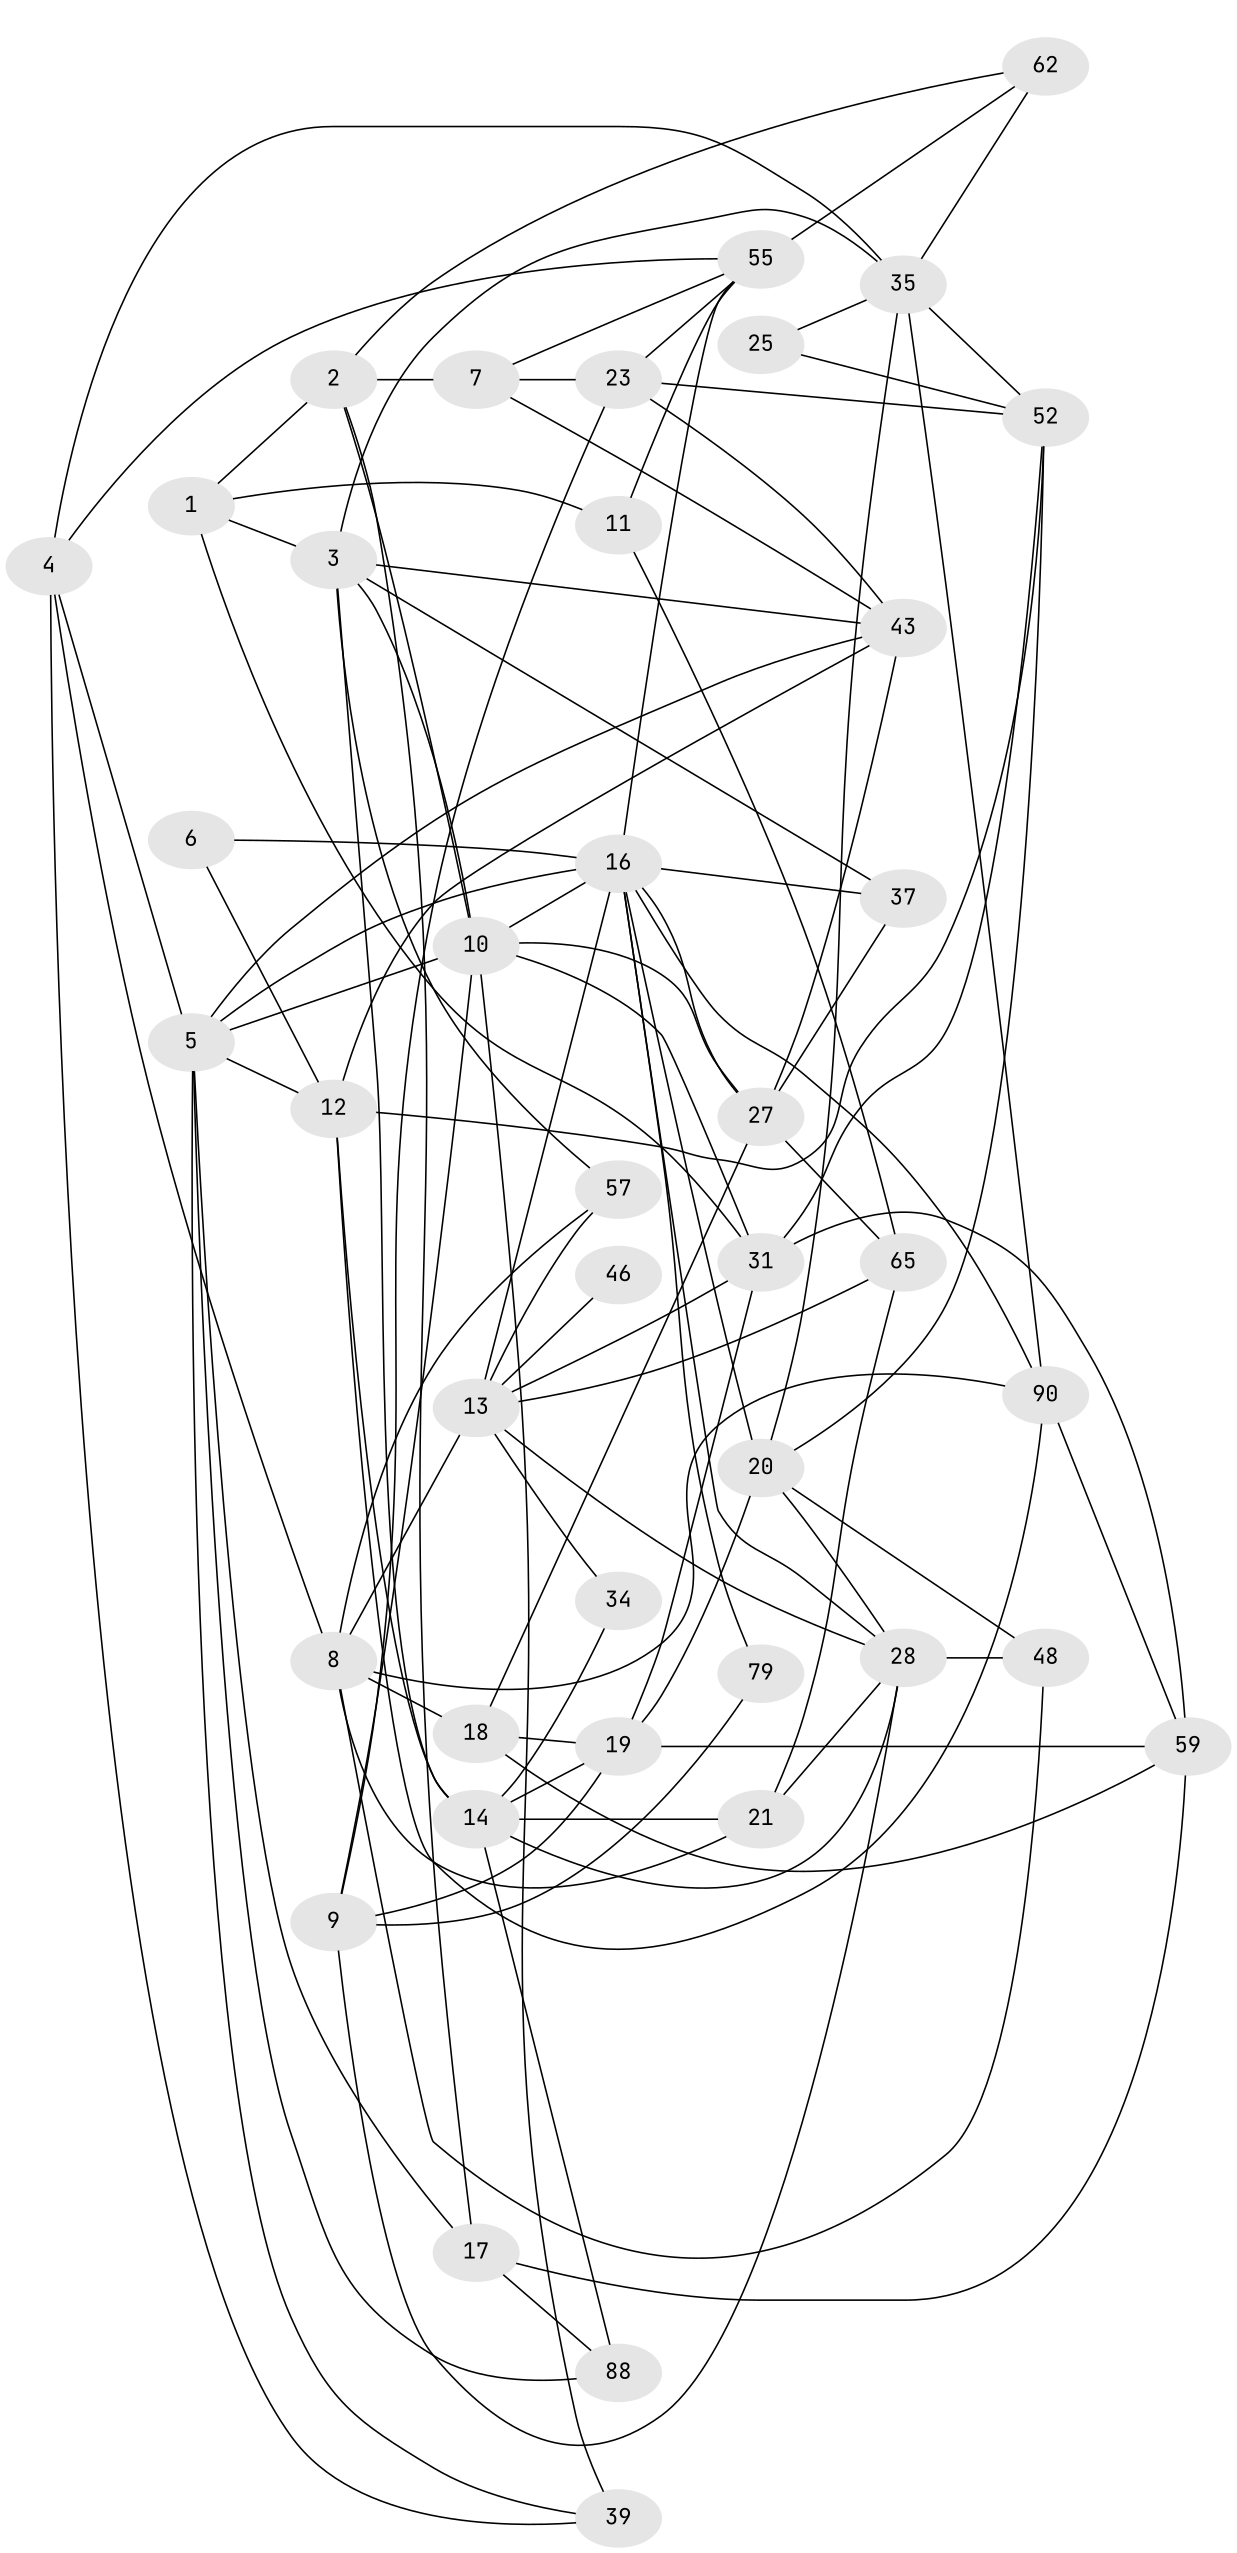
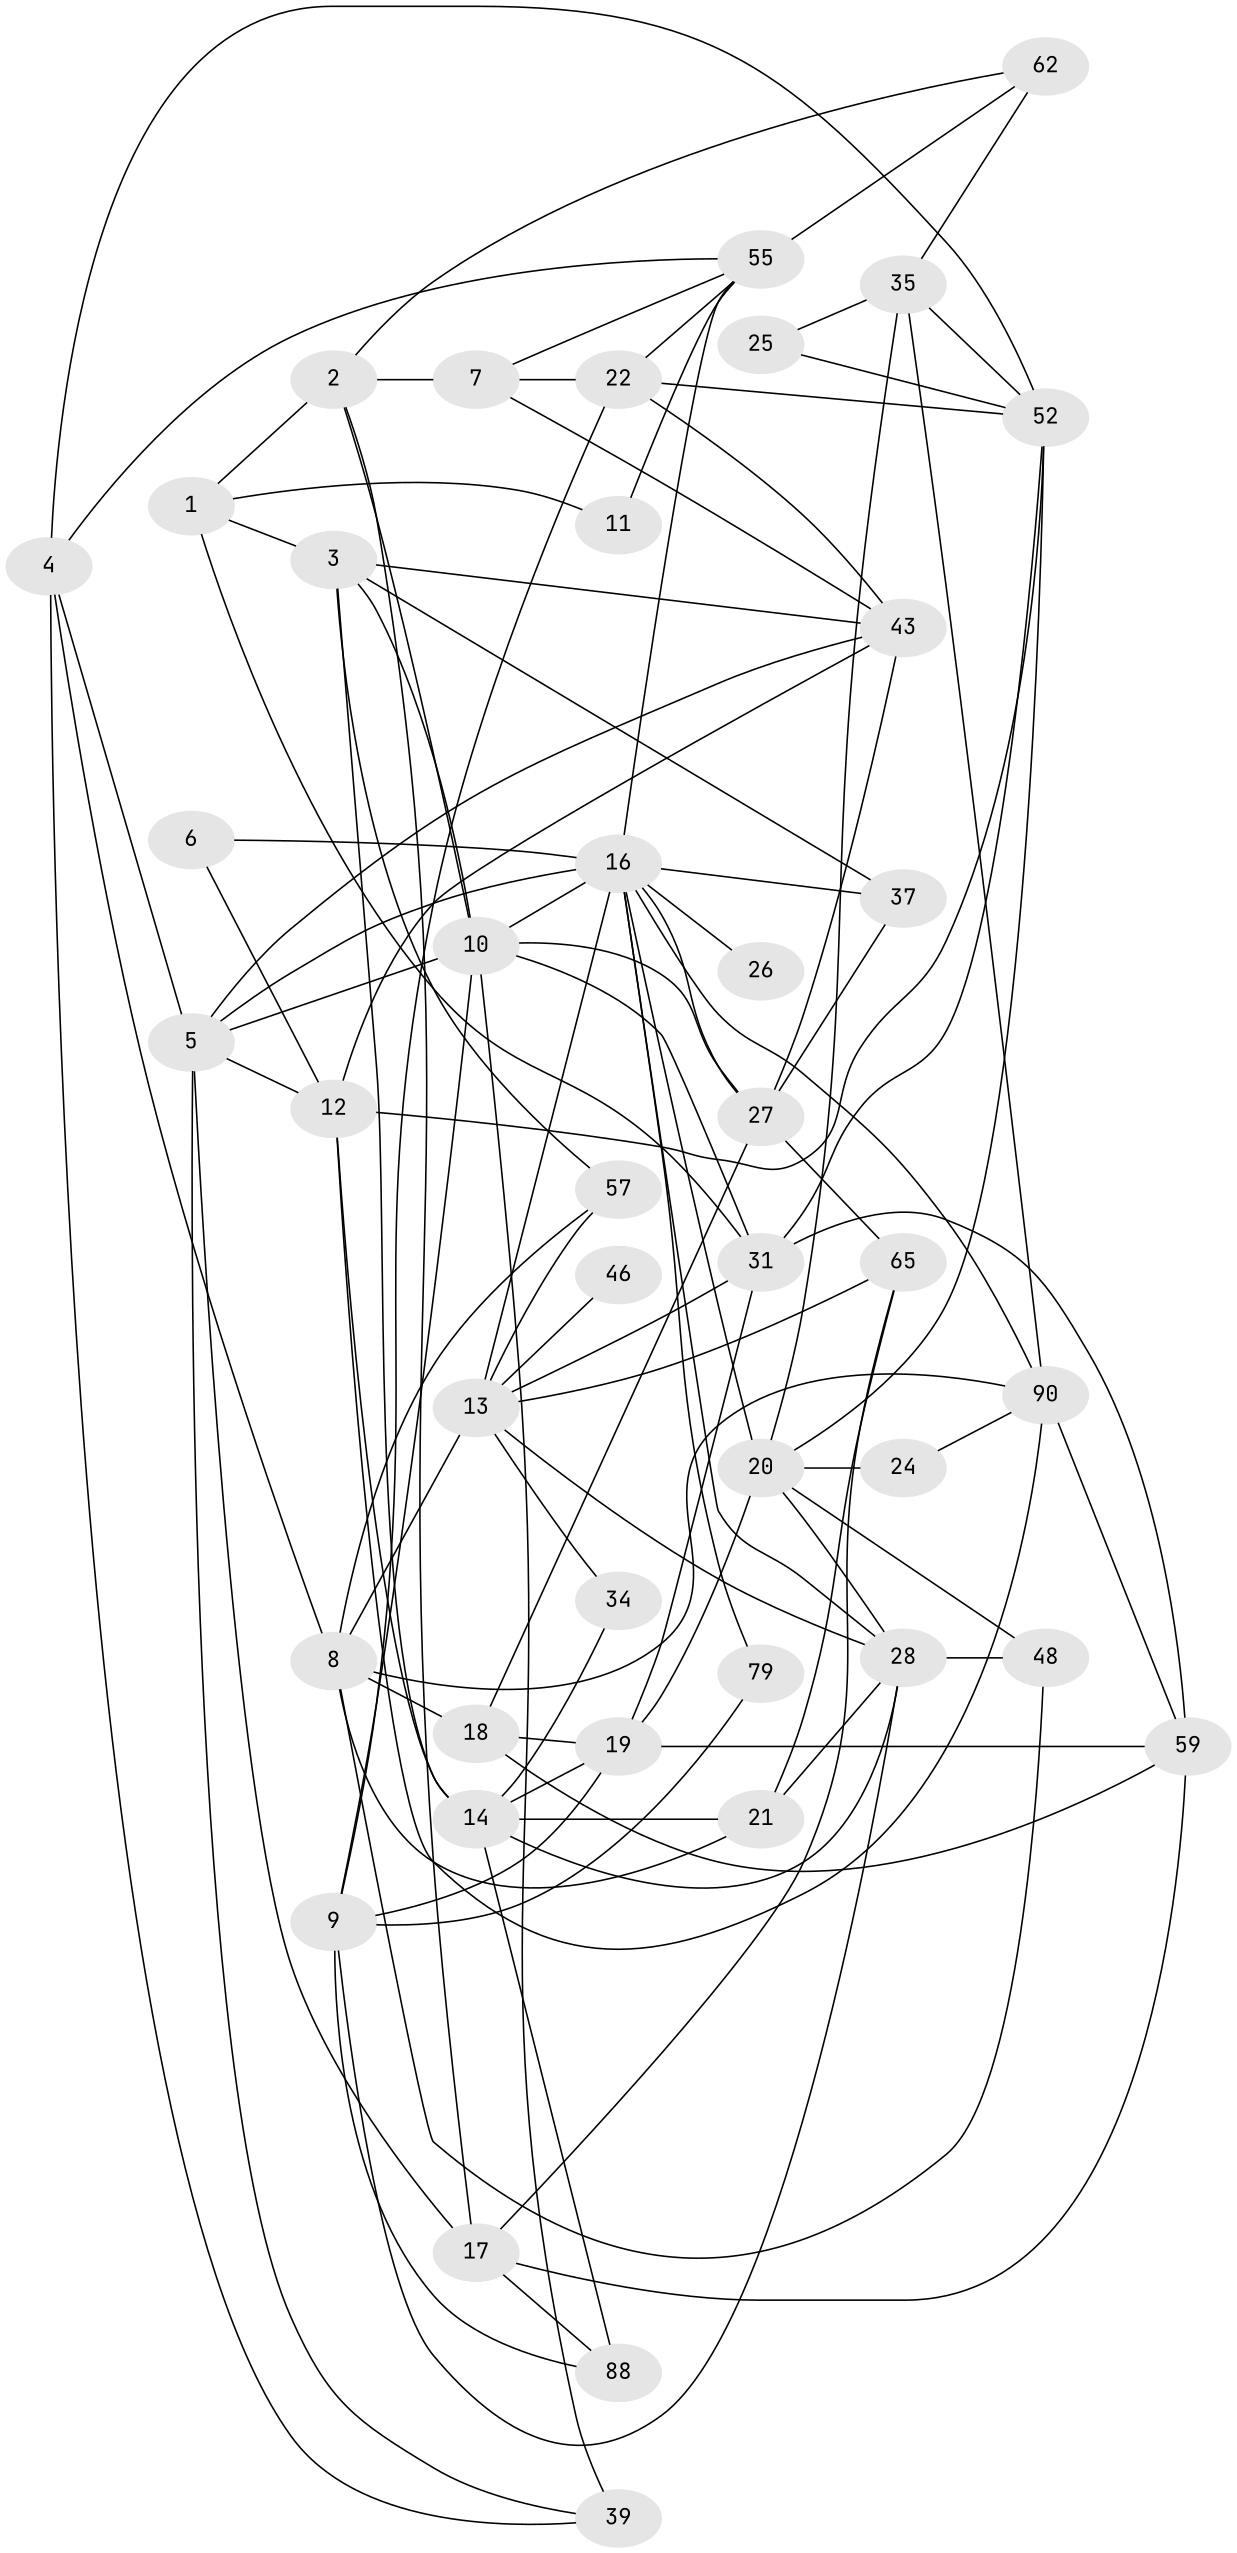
edge "35" -- "4": now "52" -- "4"
edge "35" -- "3": removed
node "23": label "23" -> "22"
edge "11" -- "65": now "17" -- "65"
node "26": added
node "24": added
edge "5" -- "88": now "9" -- "88"
